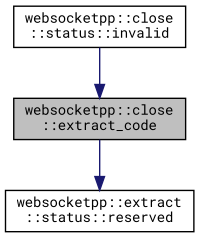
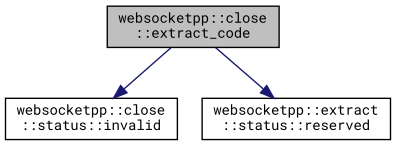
edge "websocketpp::close ::status::invalid" -> "websocketpp::close ::extract_code": reversed
